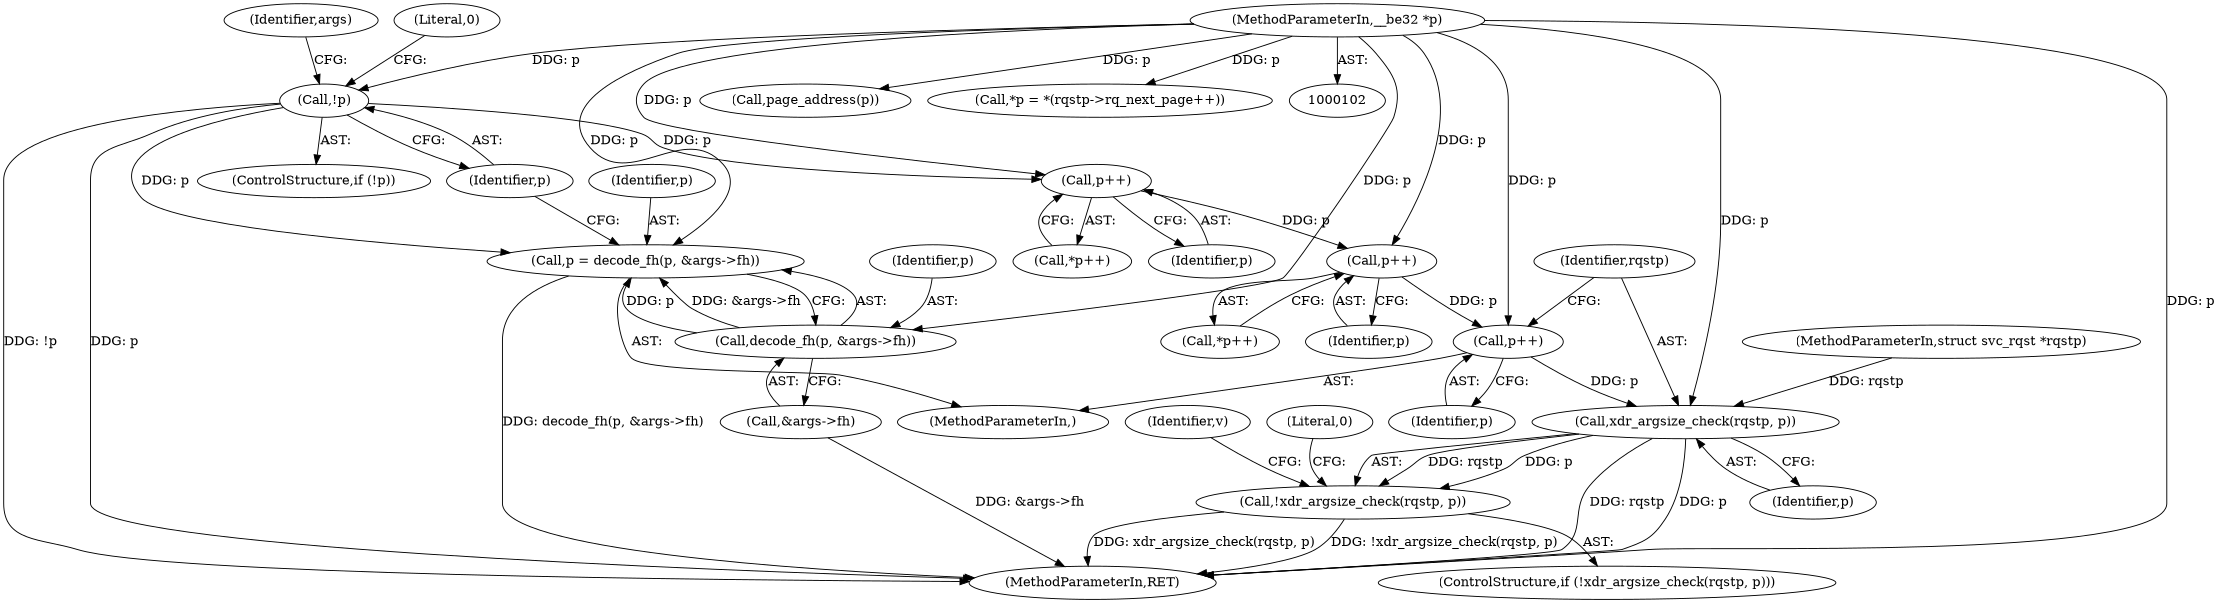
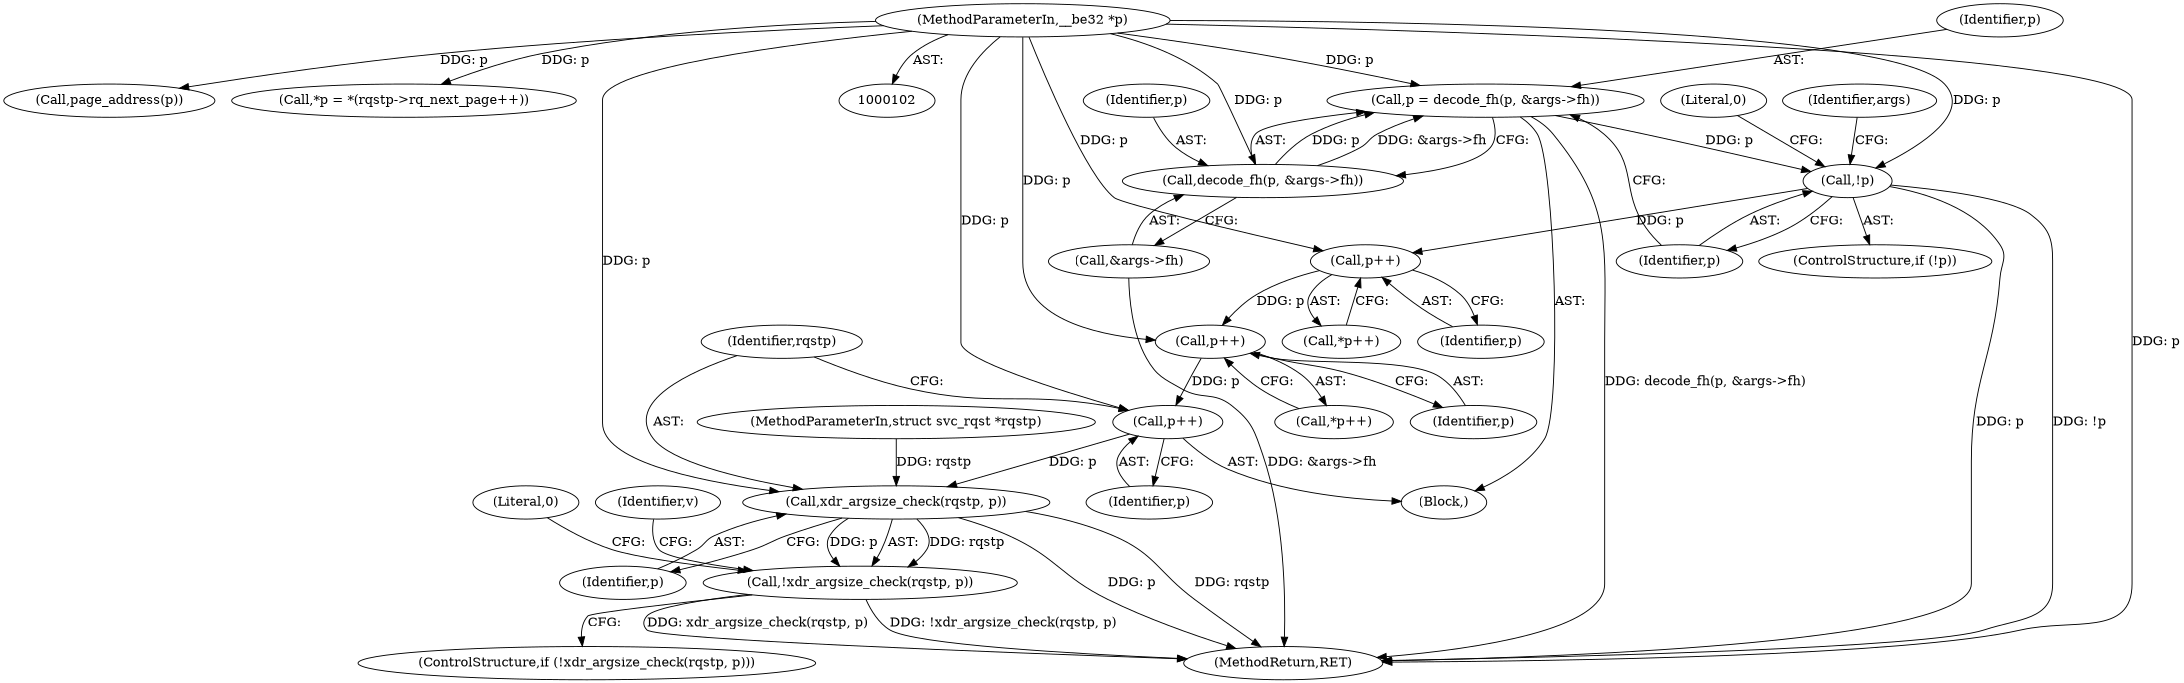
edge "(Call,!p)" -> "(Call,p = decode_fh(p, &args->fh))": reversed
node "(MethodParameterIn,)": label "(MethodParameterIn,)" -> "(Block,)"
edge "(Call,!xdr_argsize_check(rqstp, p))" -> "(ControlStructure,if (!xdr_argsize_check(rqstp, p)))": label "AST: " -> "CFG: "
node "(MethodParameterIn,RET)": label "(MethodParameterIn,RET)" -> "(MethodReturn,RET)"
